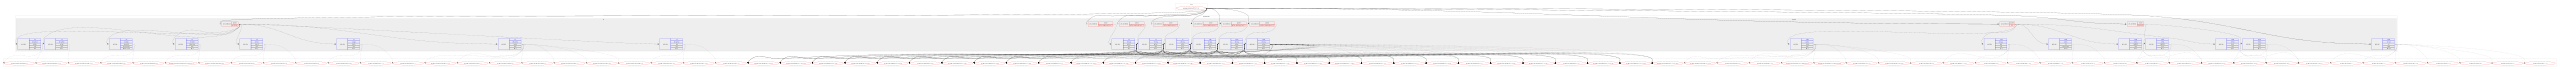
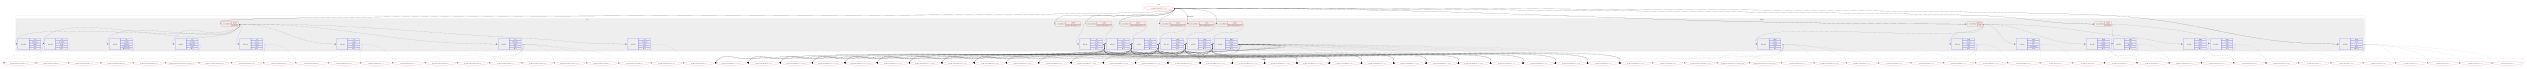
node "portage://dev-python/scipy-1.14.0-r1": removed
